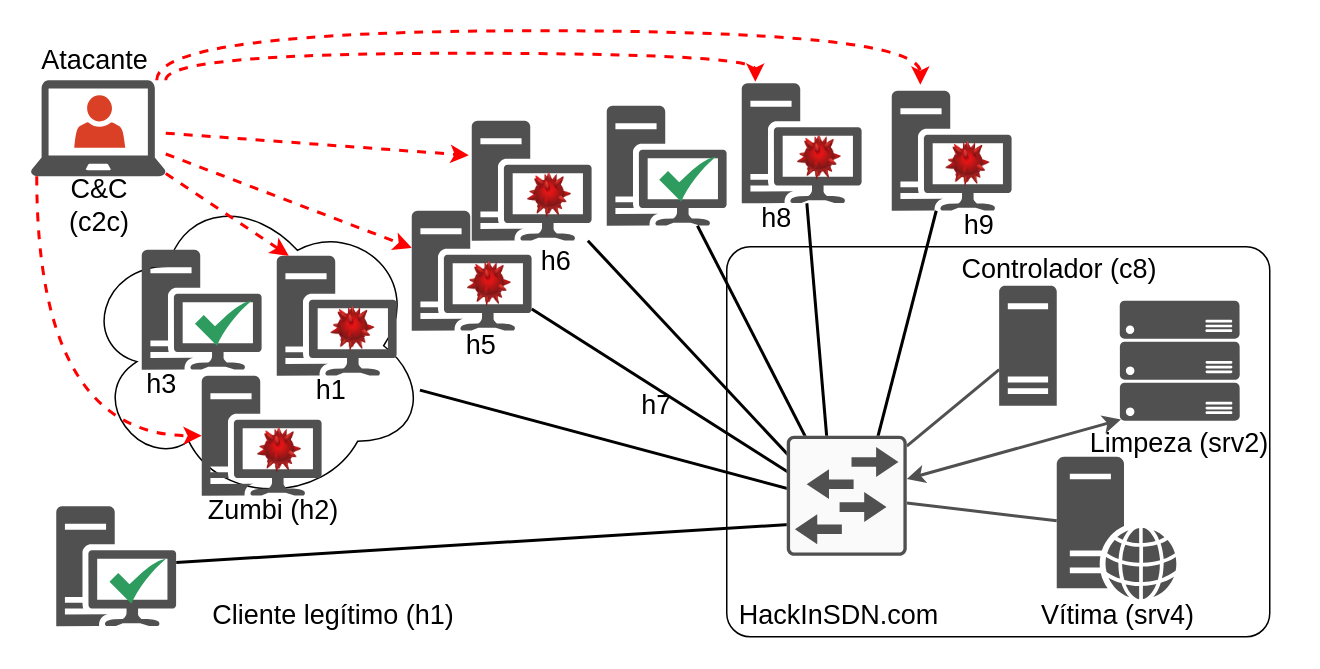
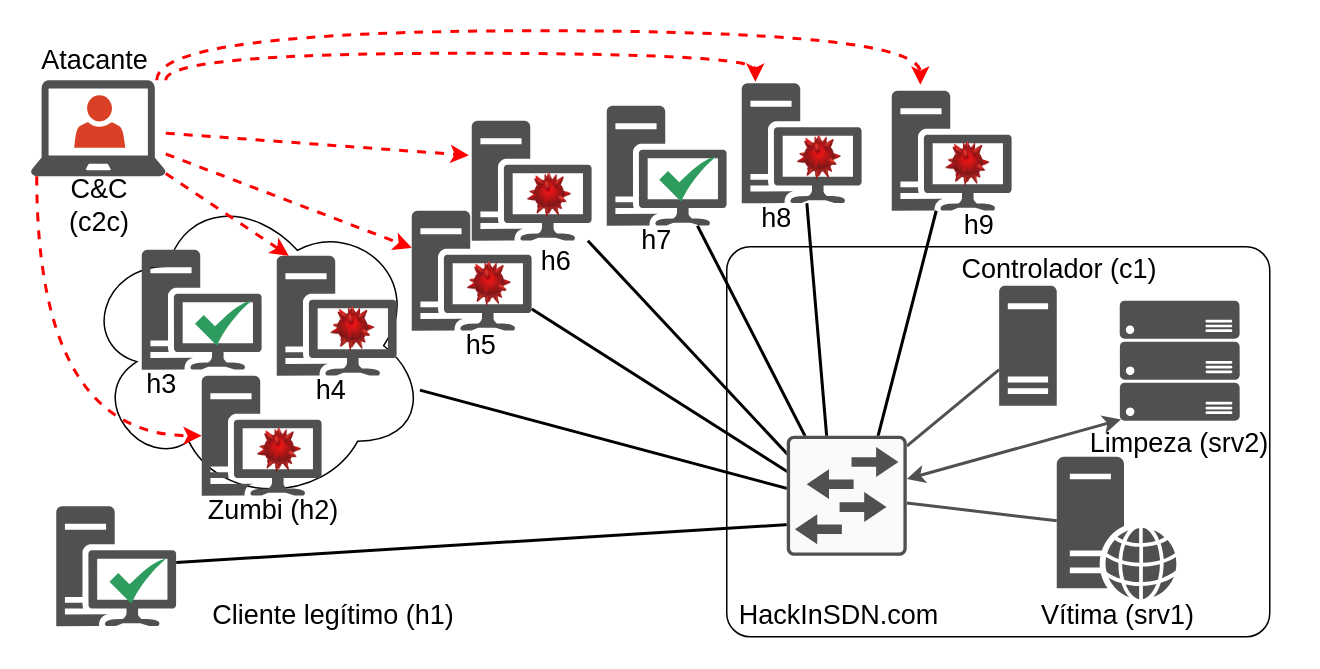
node "Controlador (c8)": label "Controlador (c8)" -> "Controlador (c1)"
node "h1": label "h1" -> "h4"
node "h7": moved (657, 406) -> (657, 241)
node "Vítima (srv4)": label "Vítima (srv4)" -> "Vítima (srv1)"
